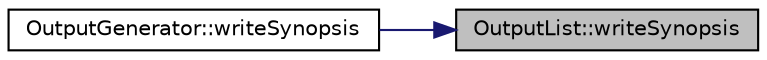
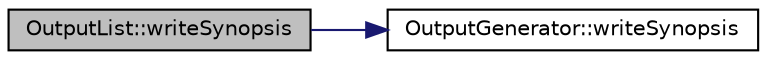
edge "OutputGenerator::writeSynopsis" -> "OutputList::writeSynopsis": reversed
